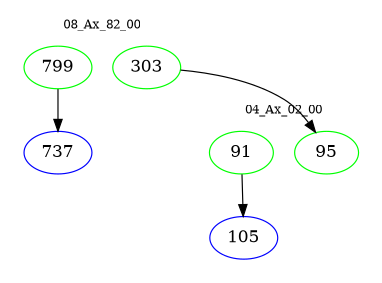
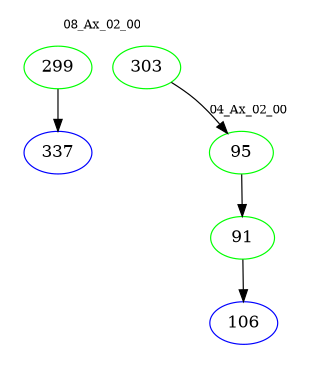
cluster "08_Ax_82_00": label "08_Ax_82_00" -> "08_Ax_02_00"
node "799": label "799" -> "299"
node "737": label "737" -> "337"
edge "95" -> "91": added
node "105": label "105" -> "106"
